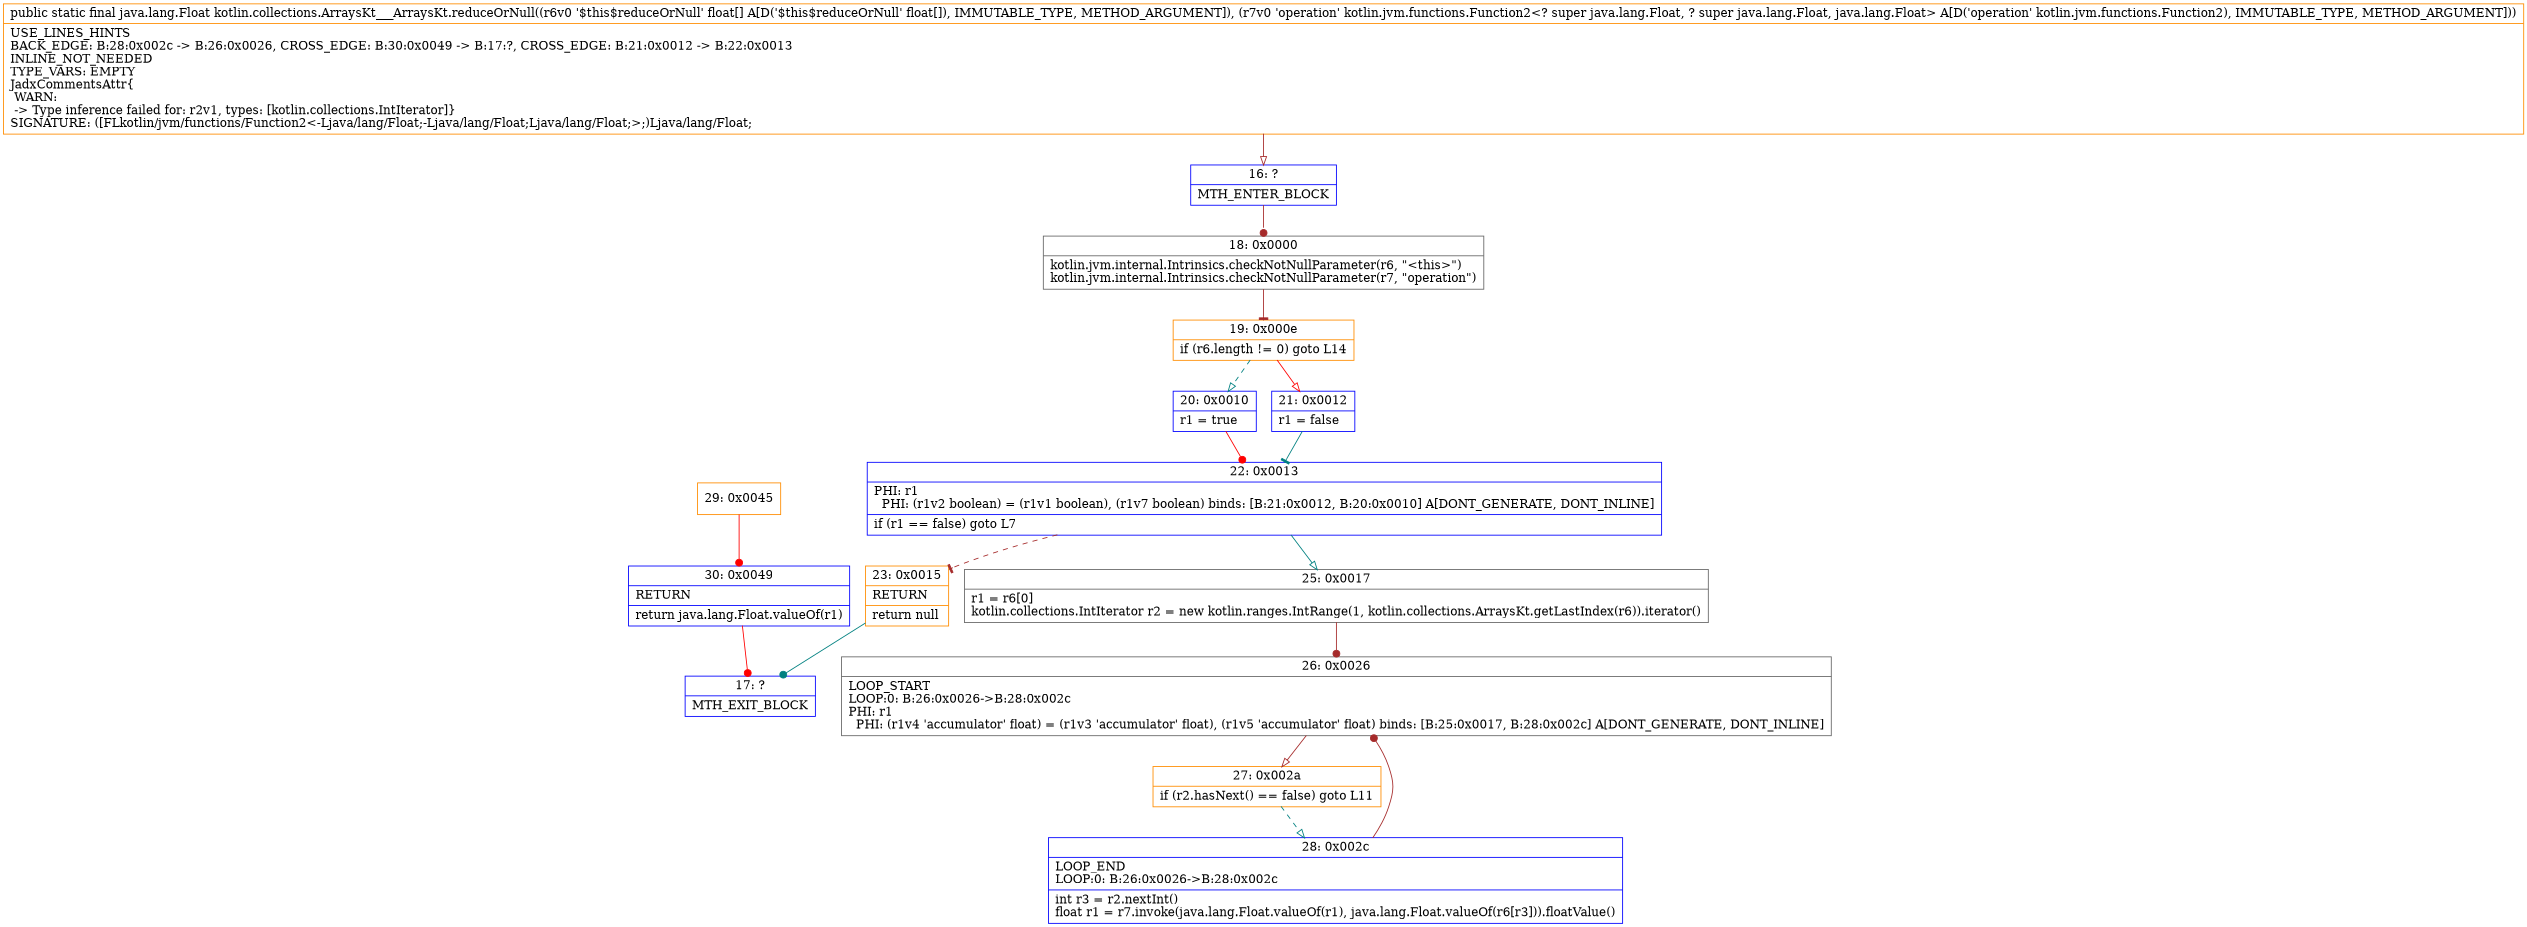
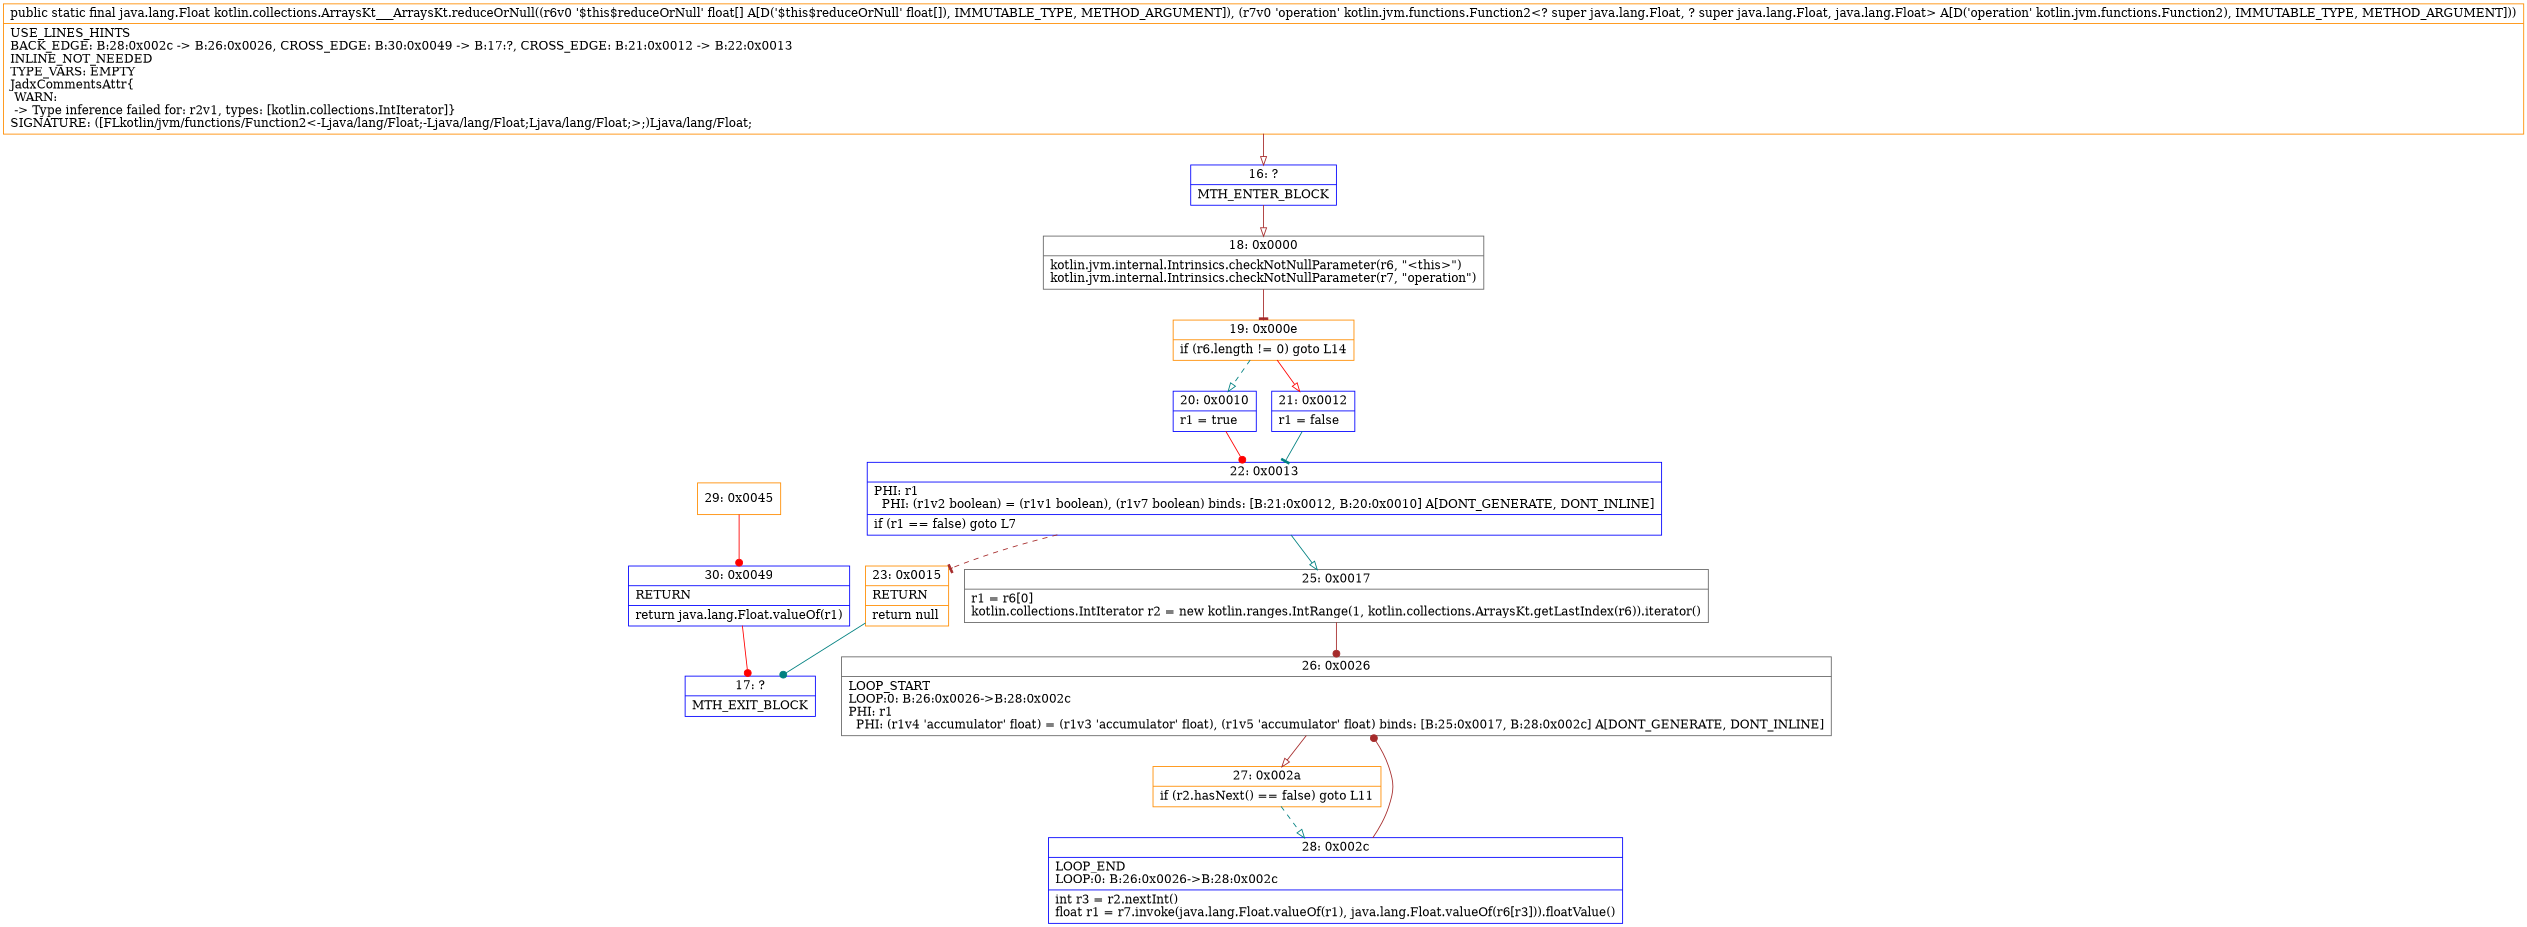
edge "16: ?" -> "18: 0x0000": arrowhead dot -> onormal
